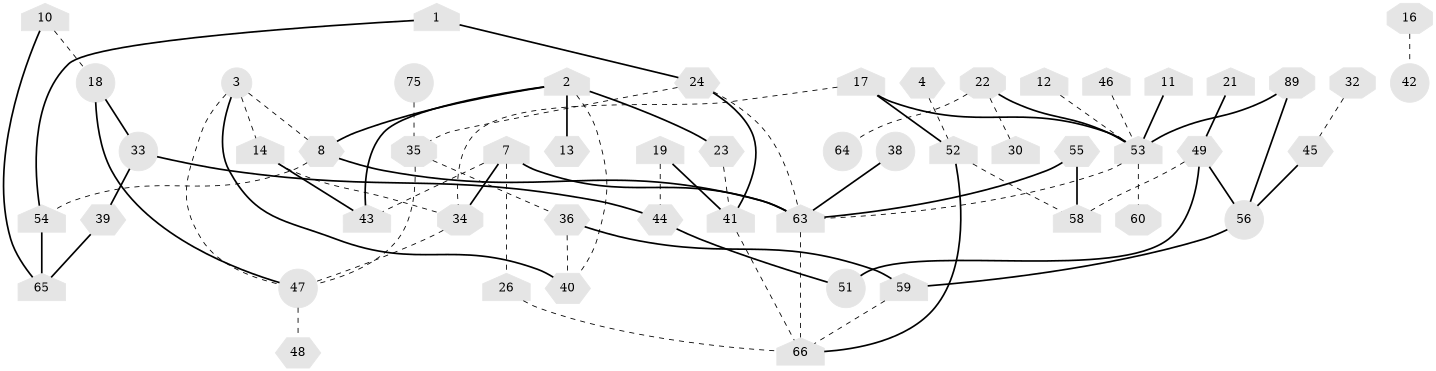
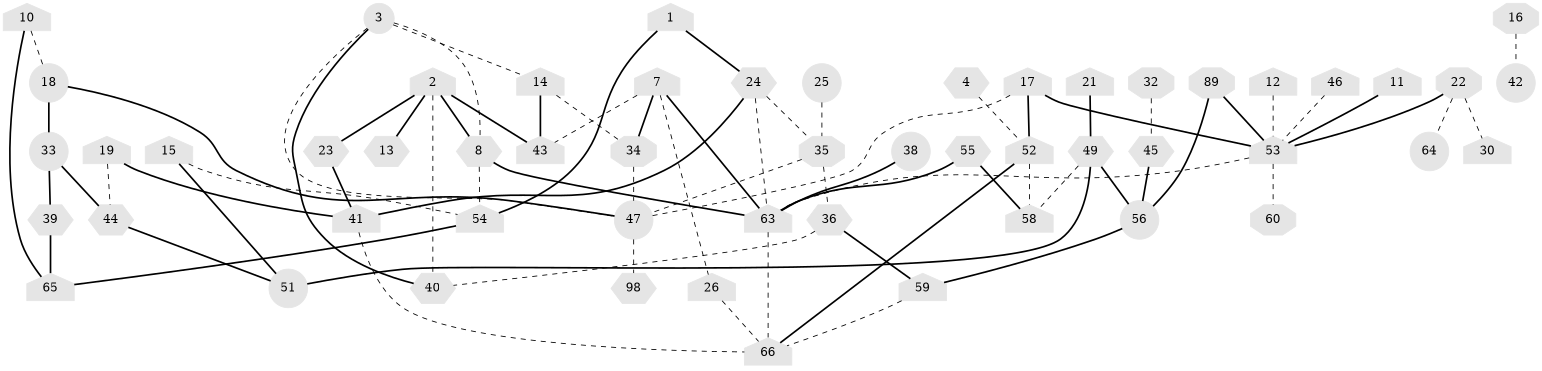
node "75": label "75" -> "25"
edge "17" -- "34": now "17" -- "47"
node "15": added
edge "23" -- "41": style dashed -> bold
node "48": label "48" -> "98"
